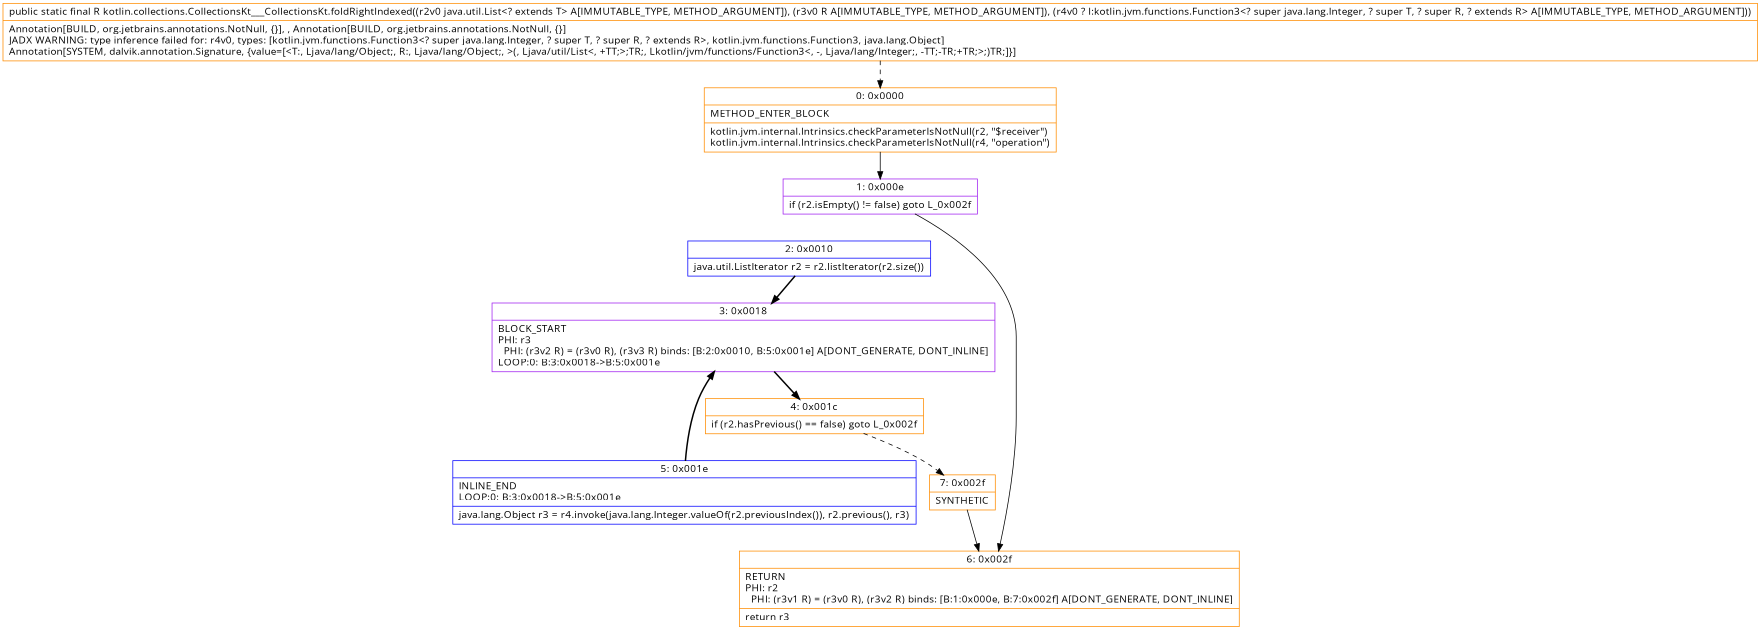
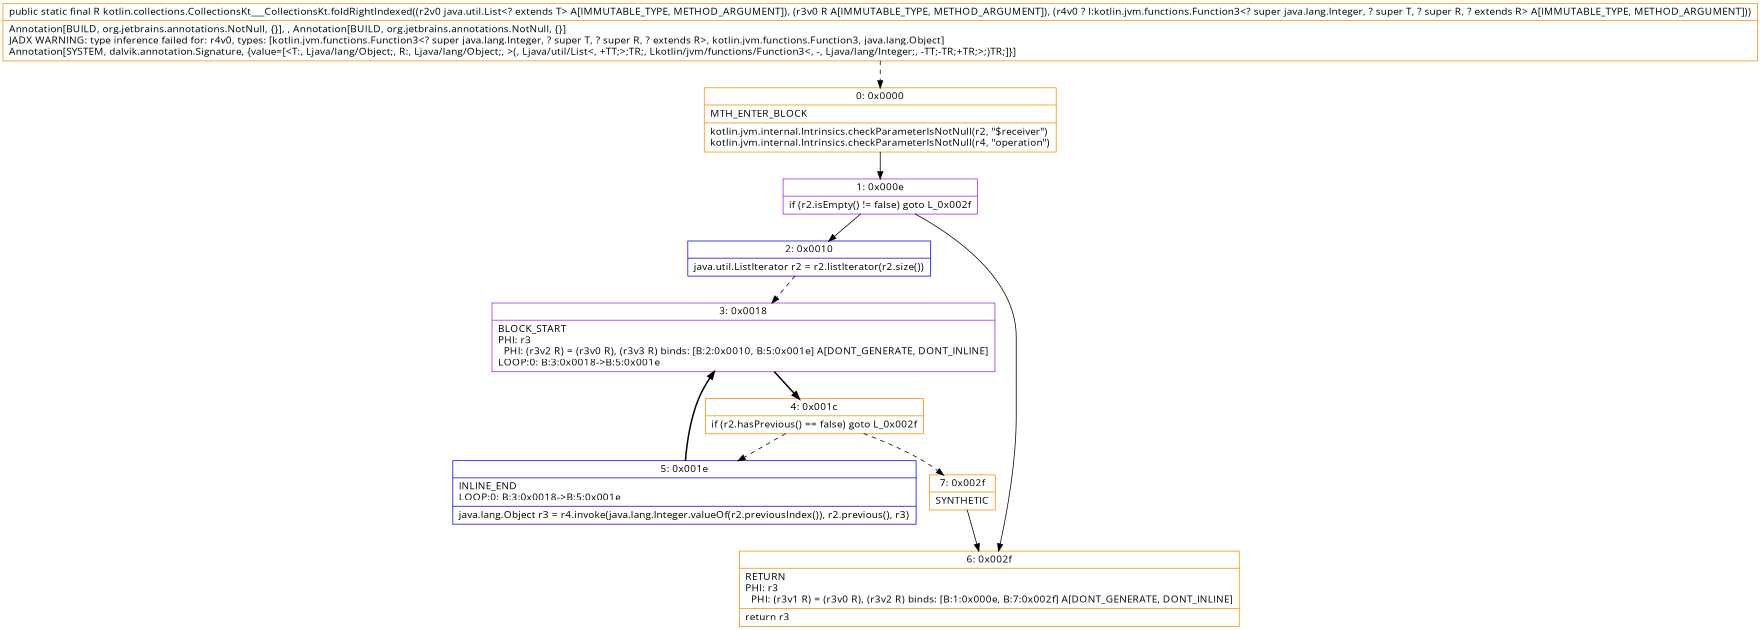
node "0: 0x0000": text "METHOD_ENTER_BLOCK" -> "MTH_ENTER_BLOCK"
edge "1: 0x000e" -> "2: 0x0010": added
edge "2: 0x0010" -> "3: 0x0018": style bold -> dashed
edge "4: 0x001c" -> "5: 0x001e": added
node "6: 0x002f": text "PHI: r2" -> "PHI: r3"
